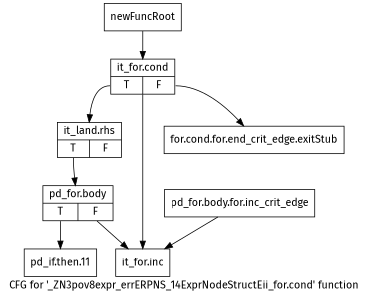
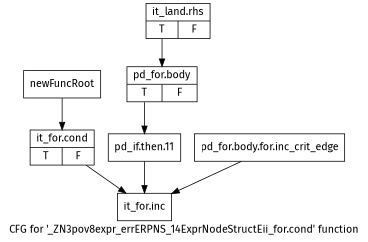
edge "it_for.cond" -> "it_land.rhs": removed
node "for.cond.for.end_crit_edge.exitStub": removed
edge "pd_for.body" -> "it_for.inc": now "pd_if.then.11" -> "it_for.inc"
